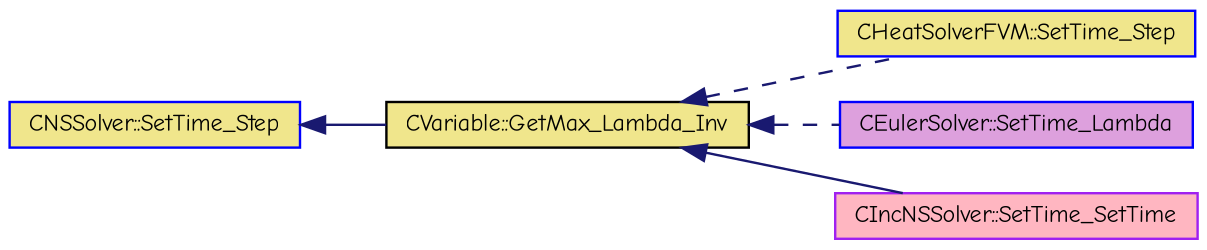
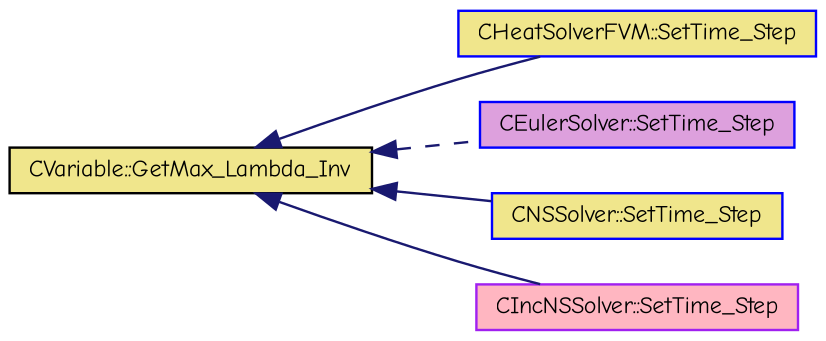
edge "CHeatSolverFVM::SetTime_Step" -> "CVariable::GetMax_Lambda_Inv": style dashed -> solid
edge "CVariable::GetMax_Lambda_Inv" -> "CNSSolver::SetTime_Step": reversed
node "CEulerSolver::SetTime_Lambda": label "CEulerSolver::SetTime_Lambda" -> "CEulerSolver::SetTime_Step"
node "CIncNSSolver::SetTime_SetTime": label "CIncNSSolver::SetTime_SetTime" -> "CIncNSSolver::SetTime_Step"
